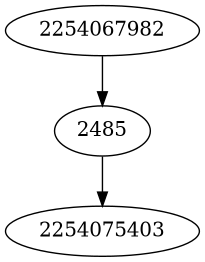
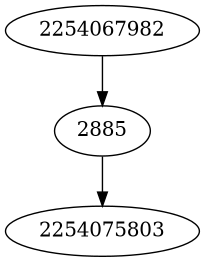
node "2485": label "2485" -> "2885"
node "2254075403": label "2254075403" -> "2254075803"
